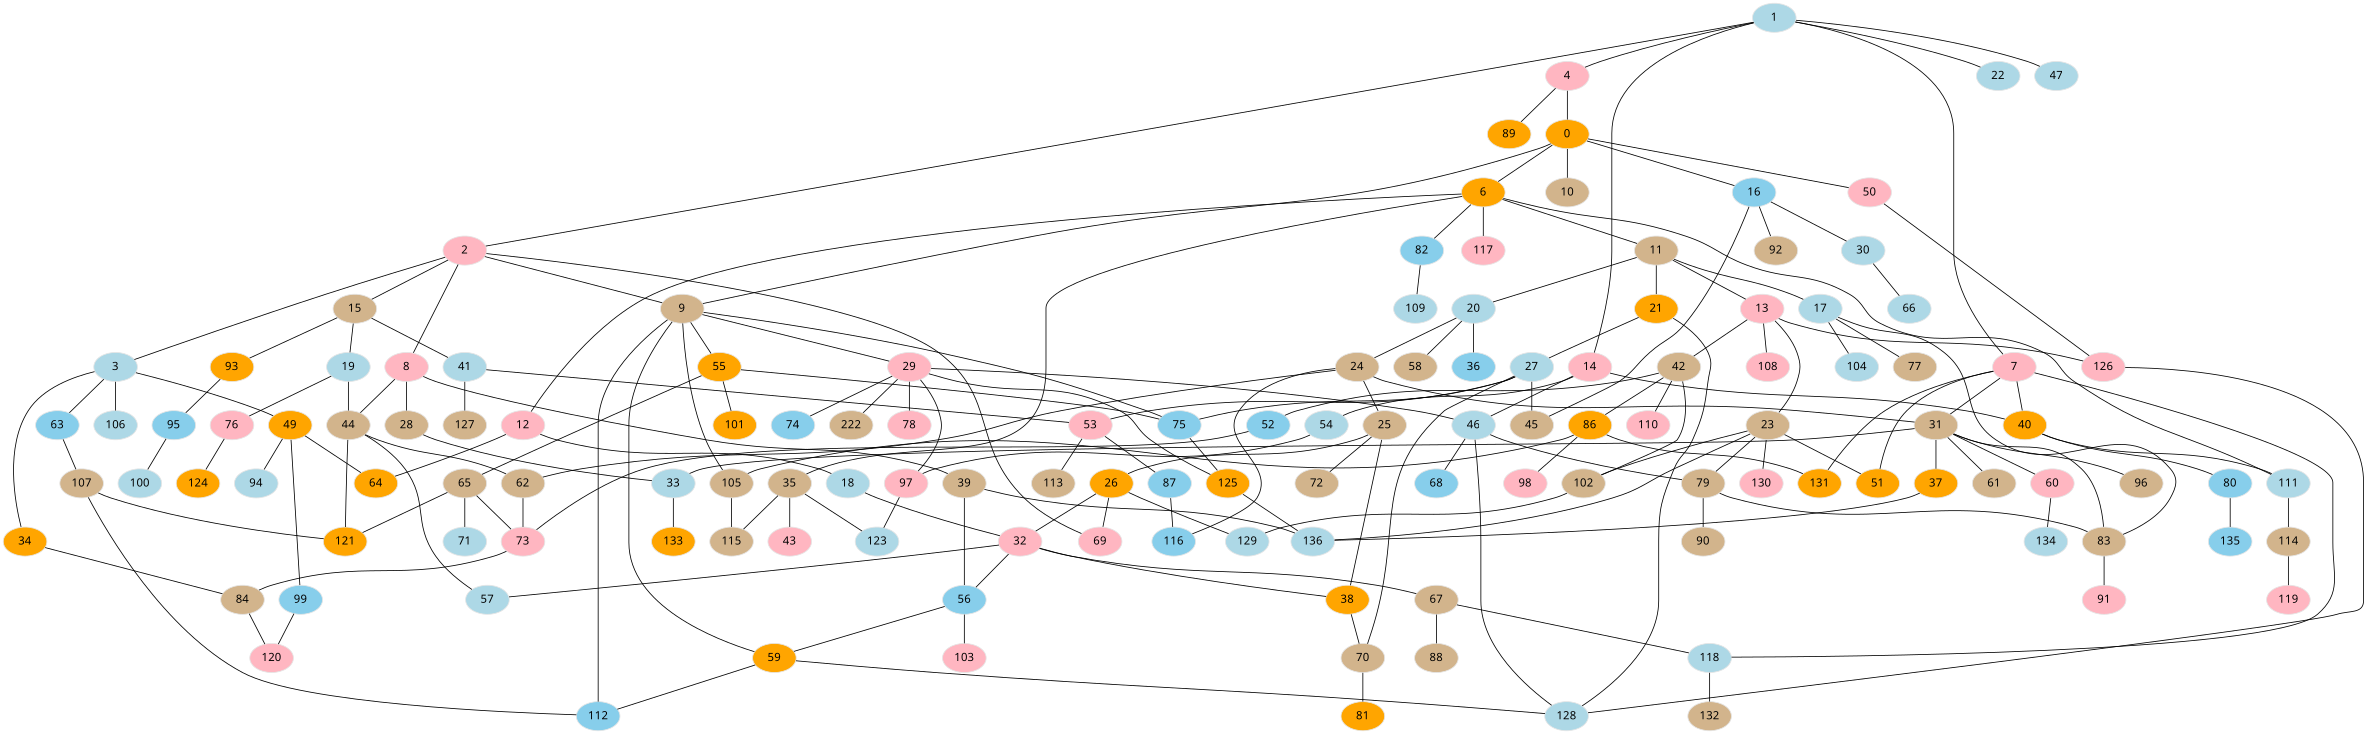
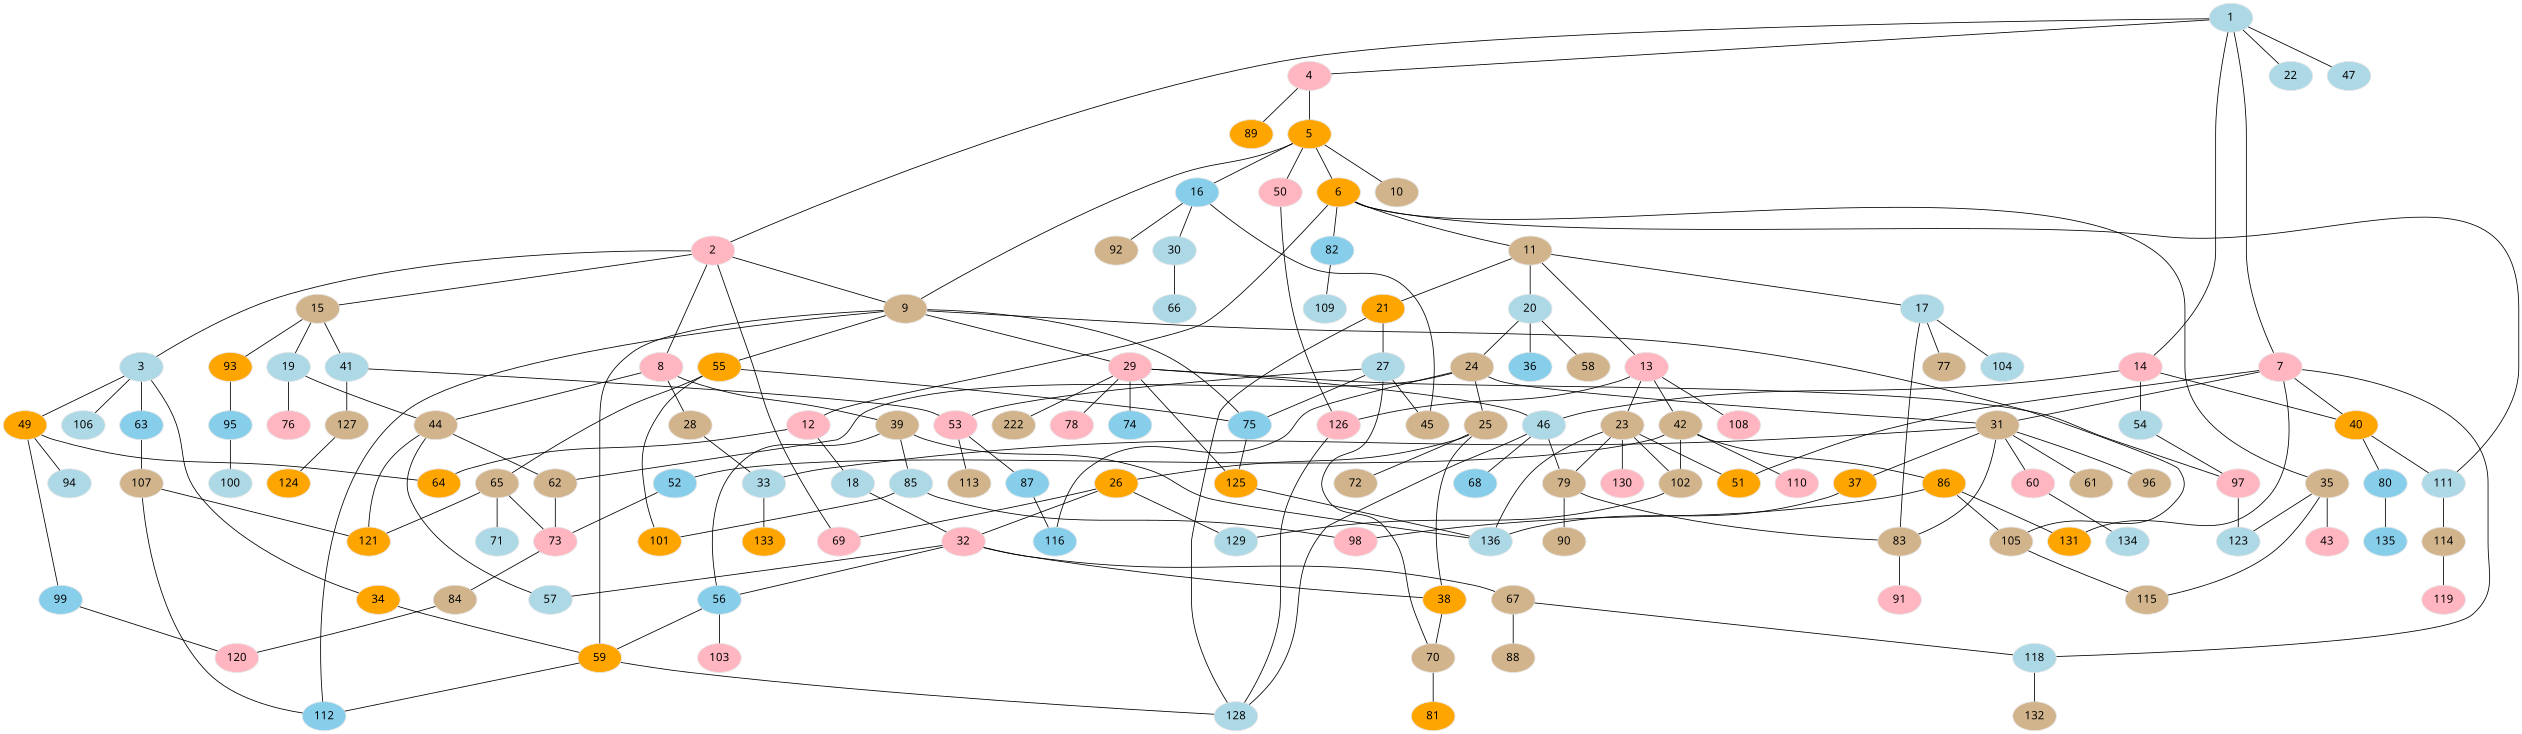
node "0": label "0" -> "5"
node "117": removed
edge "76" -- "124": now "127" -- "124"
node "85": added
edge "34" -- "84": now "34" -- "59"
